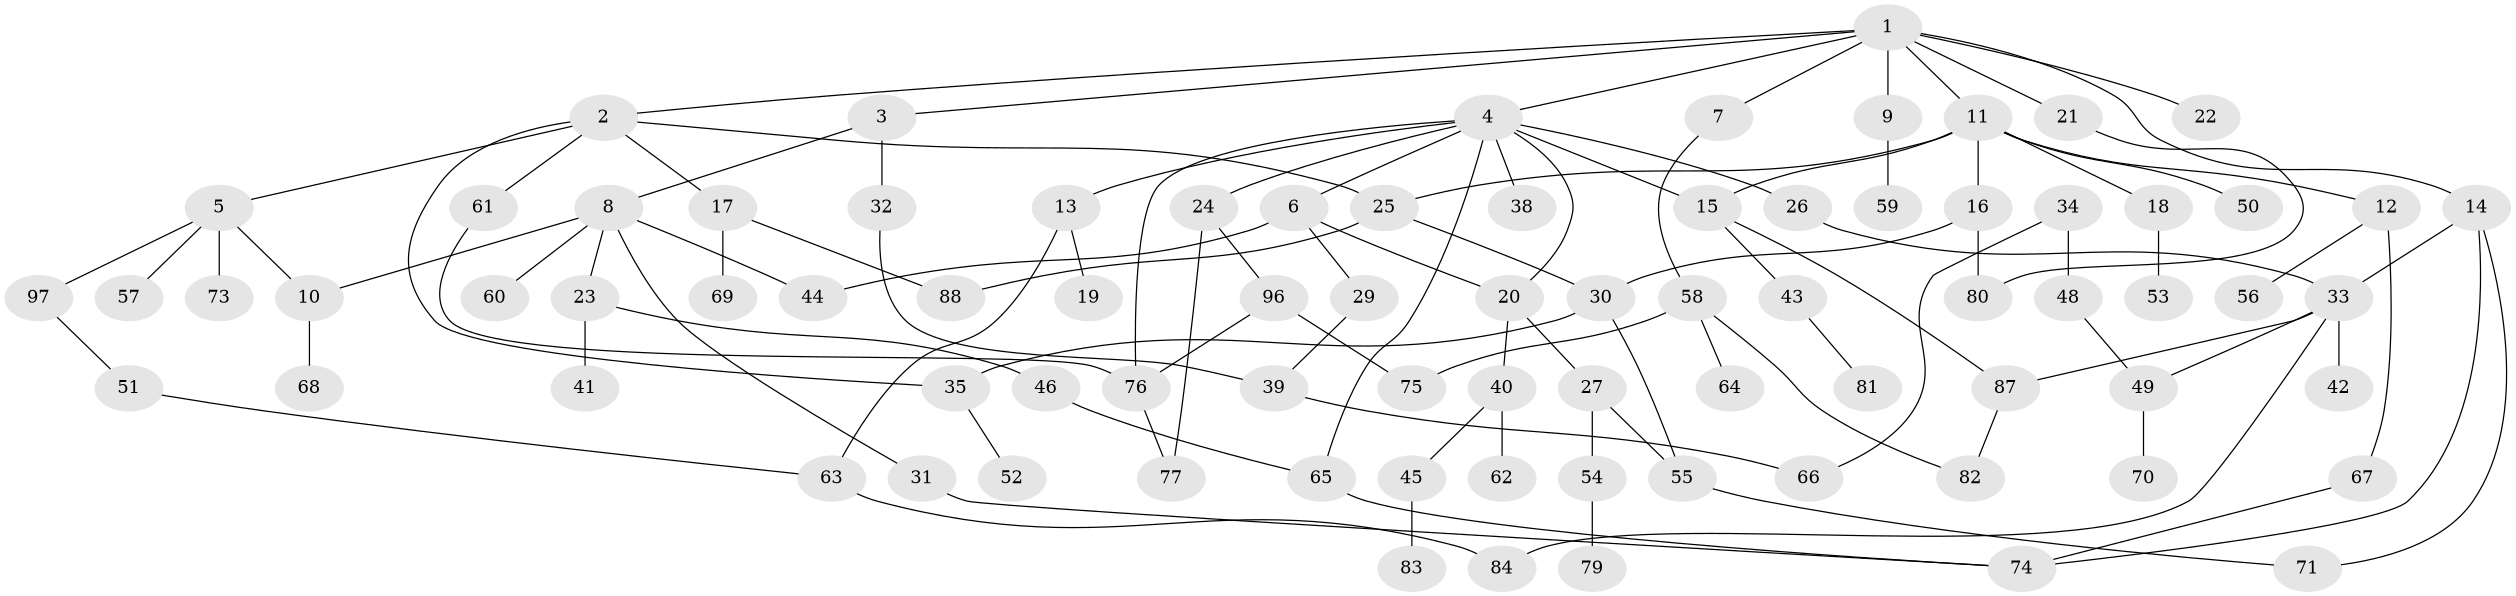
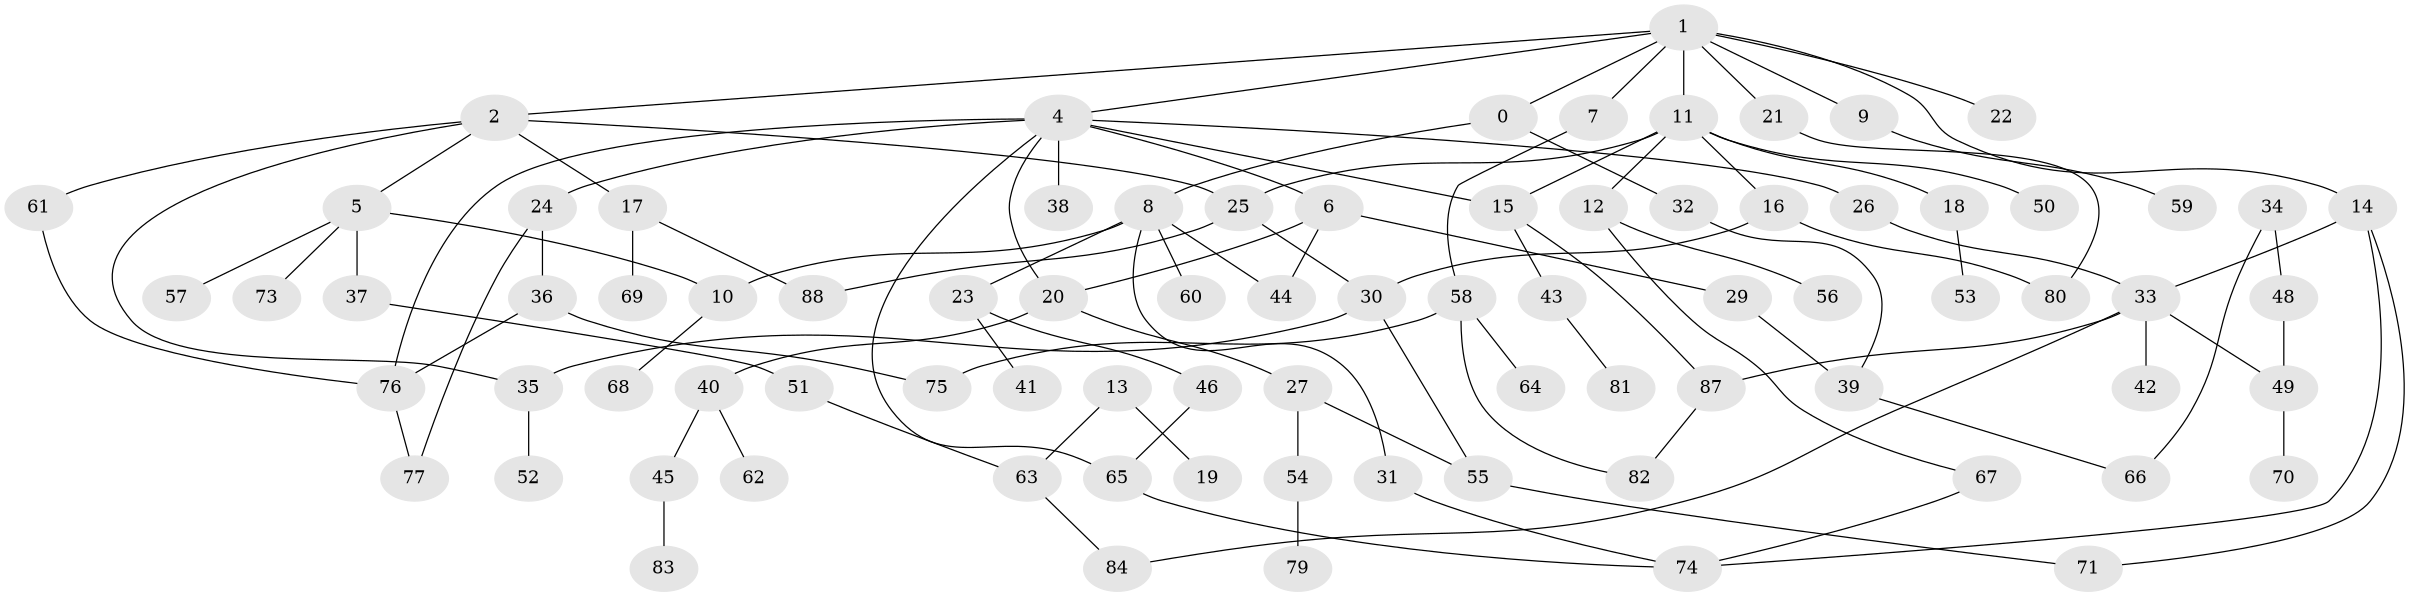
node "3": label "3" -> "0"
edge "4" -- "13": removed
node "97": label "97" -> "37"
node "96": label "96" -> "36"
